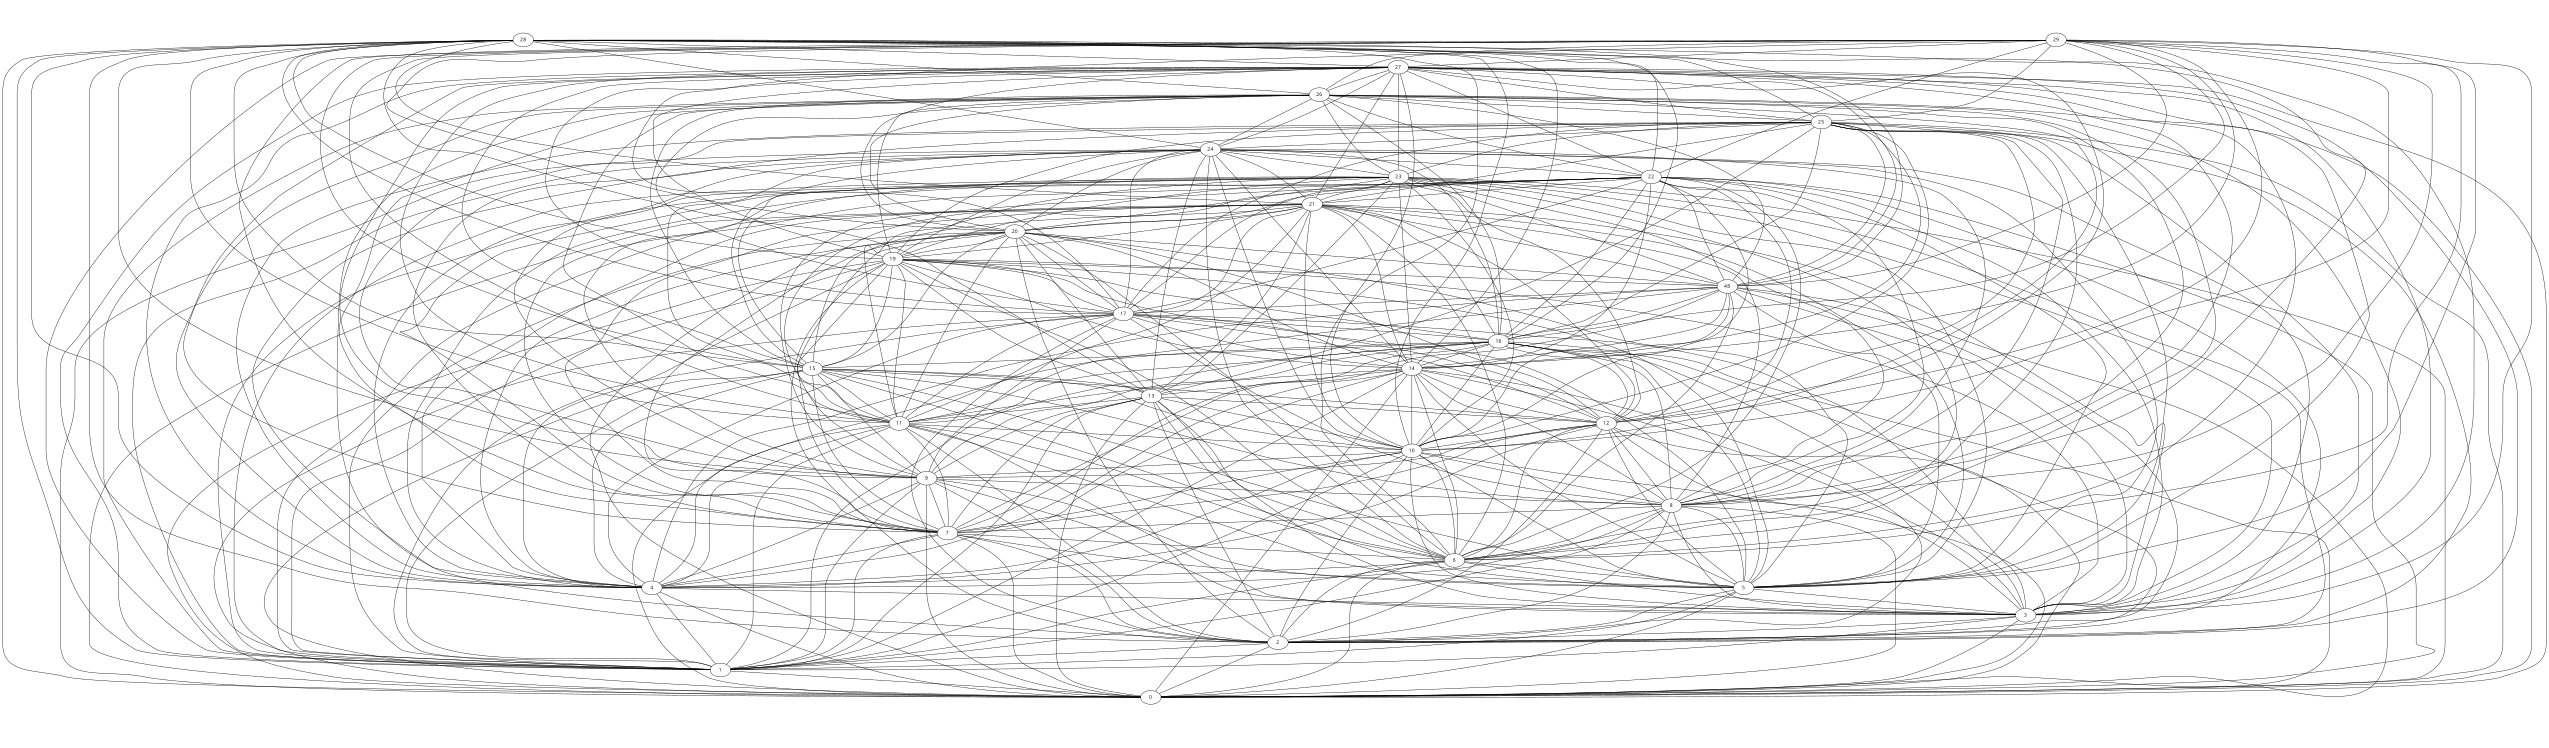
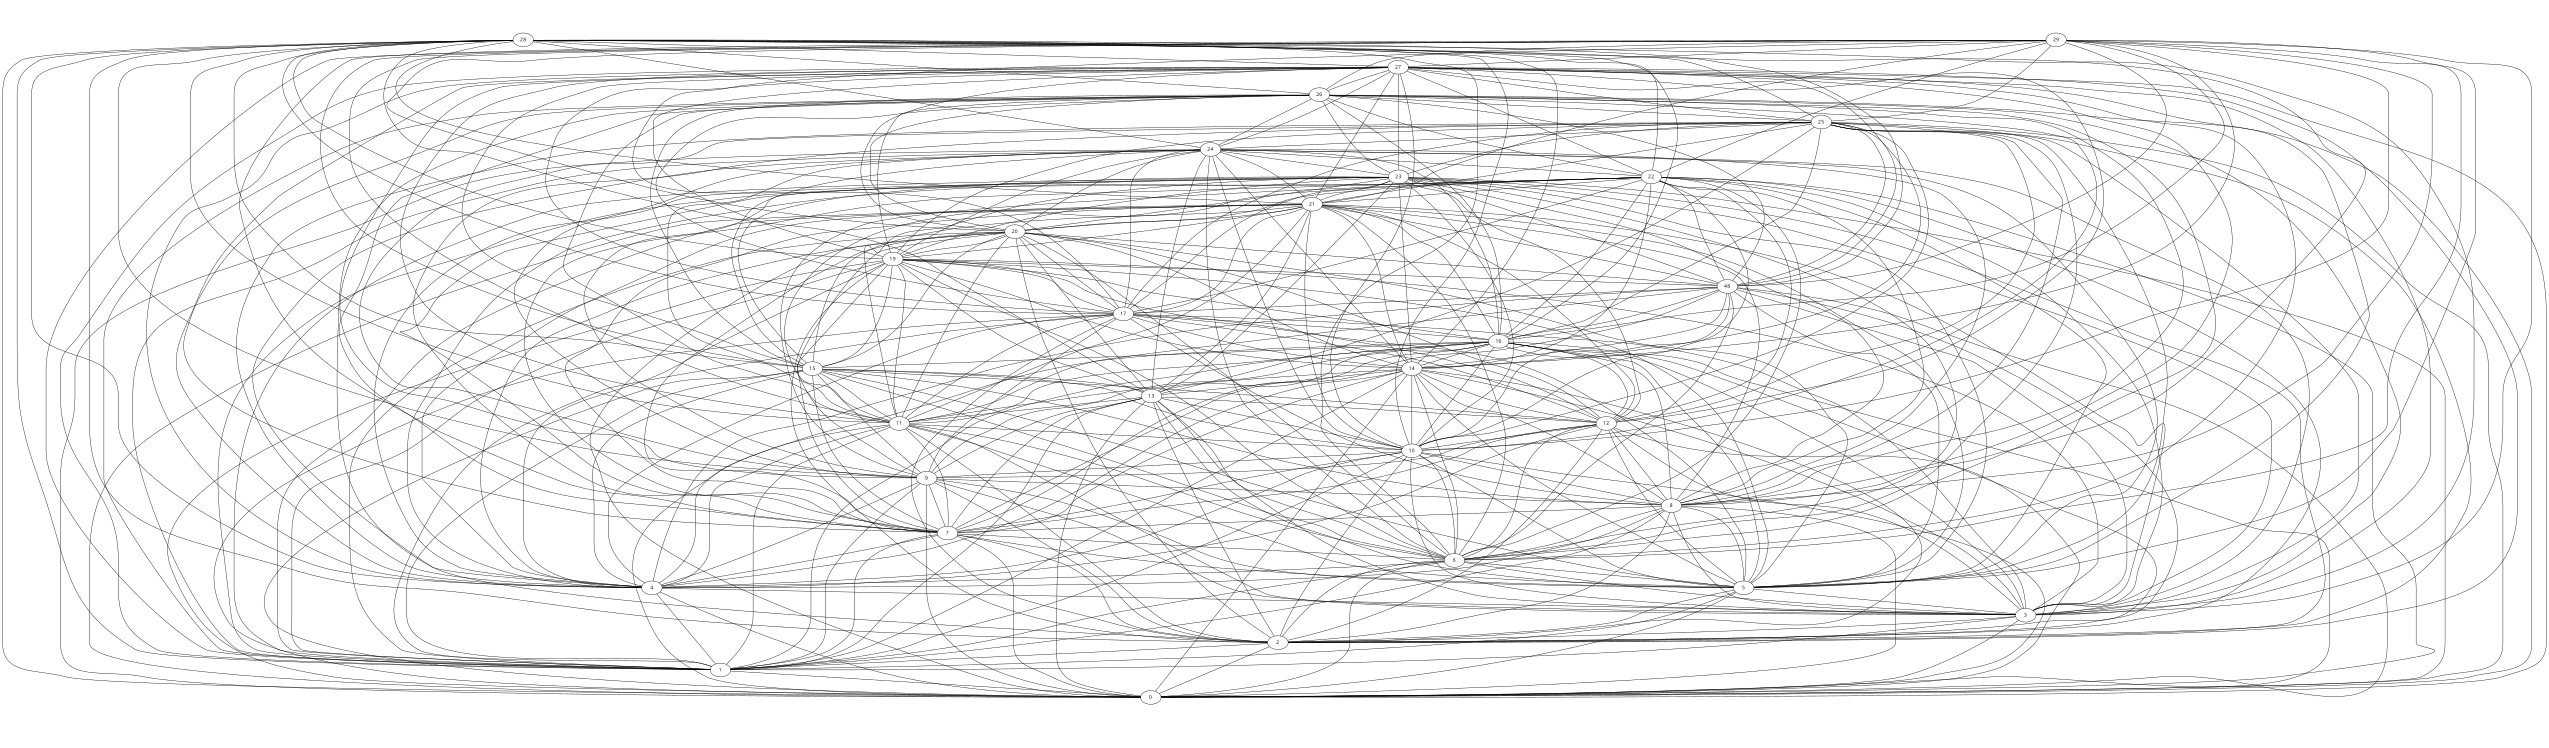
edge "29" -- "12": now "29" -- "21"
edge "16" -- "13": added
